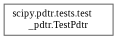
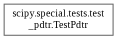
node "scipy.pdtr.tests.test _pdtr.TestPdtr": label "scipy.pdtr.tests.test _pdtr.TestPdtr" -> "scipy.special.tests.test _pdtr.TestPdtr"
